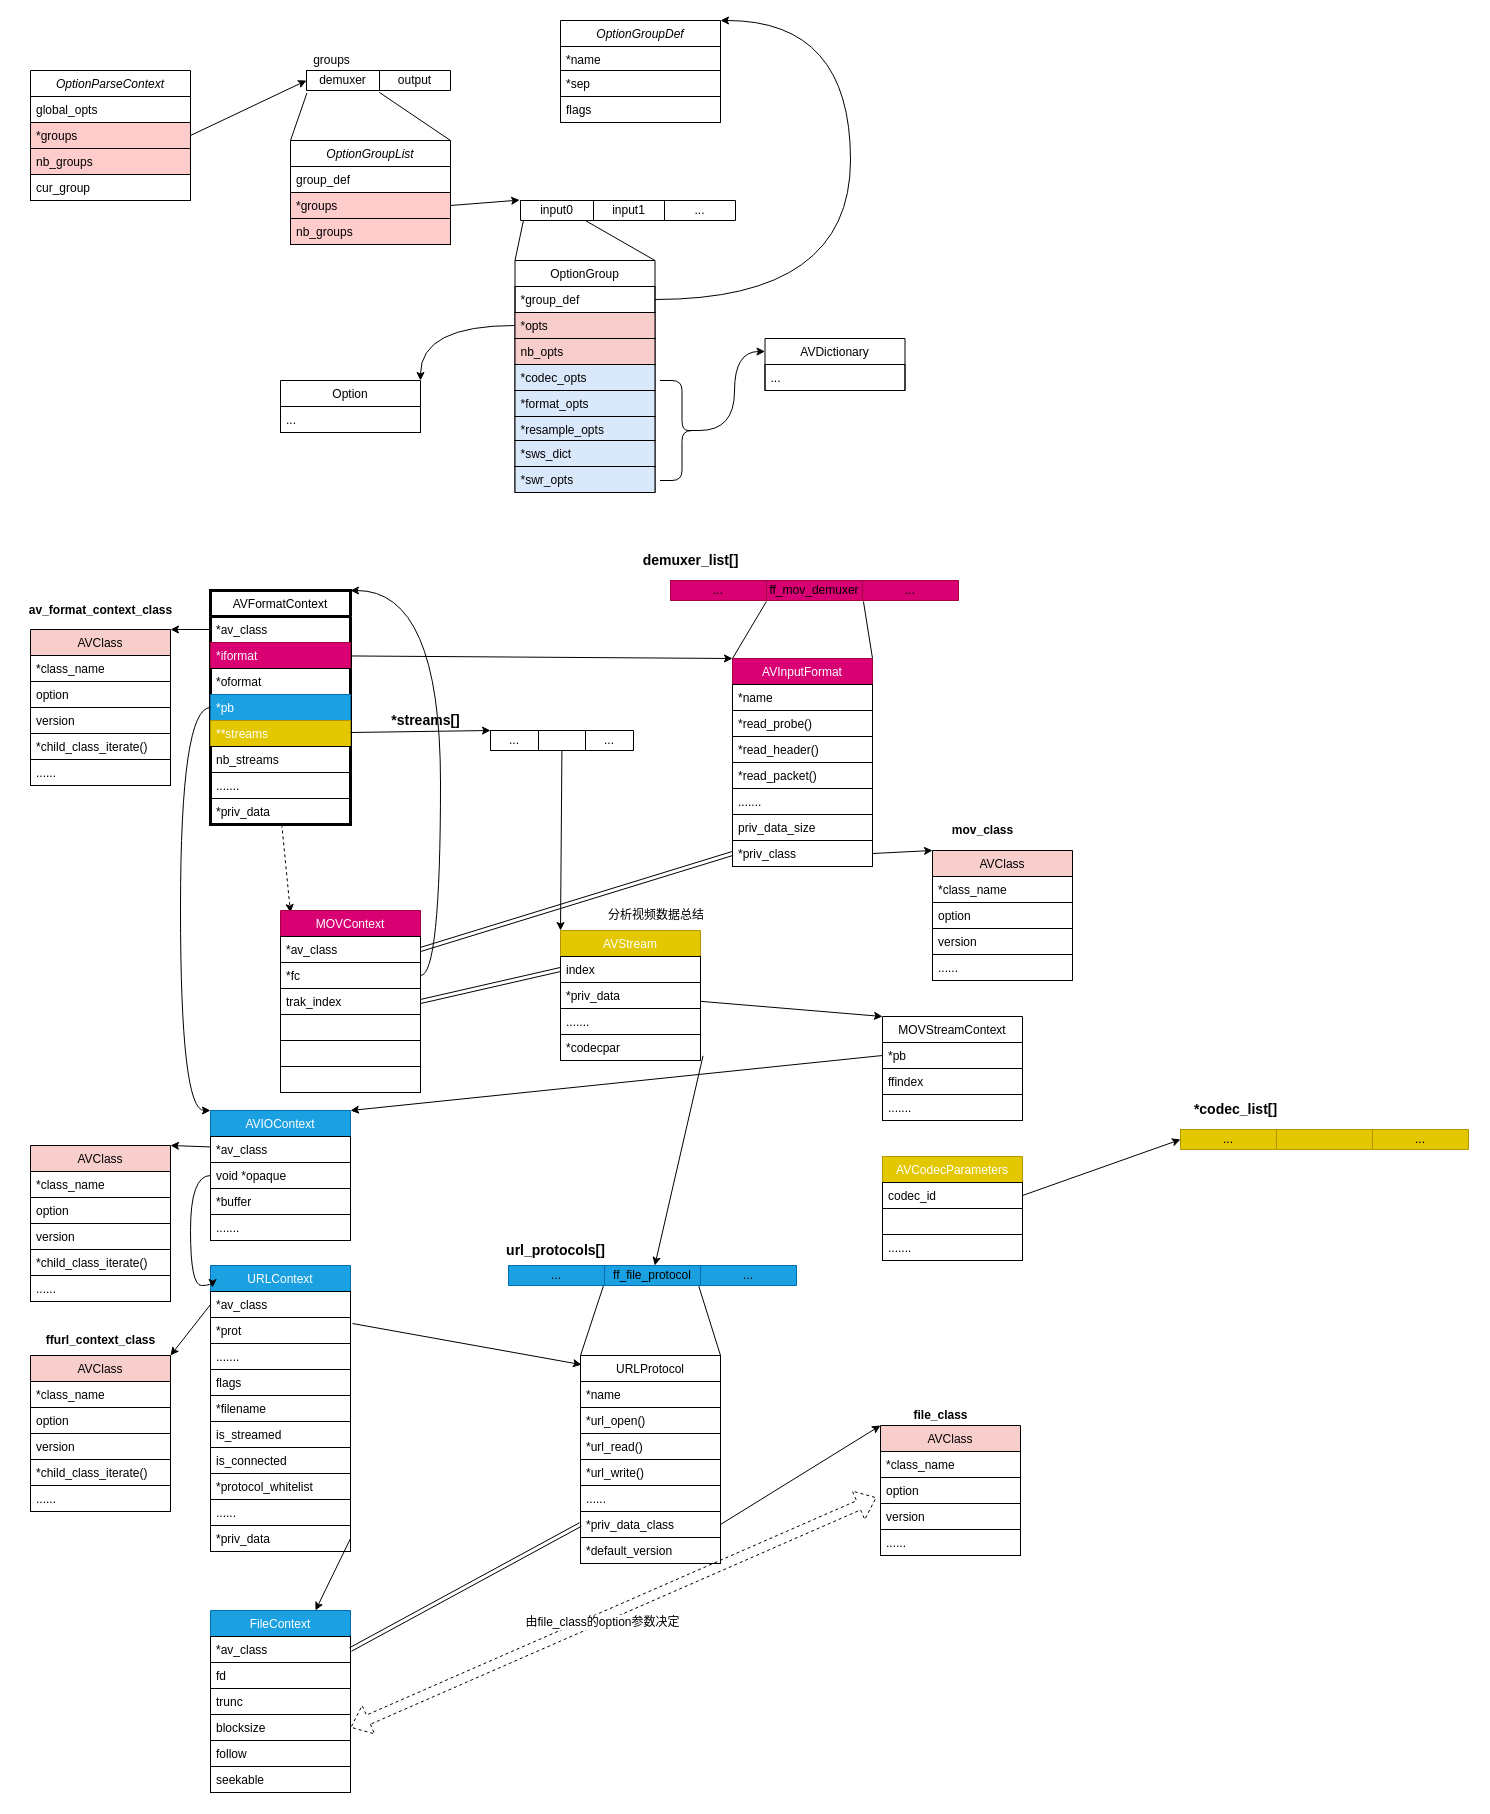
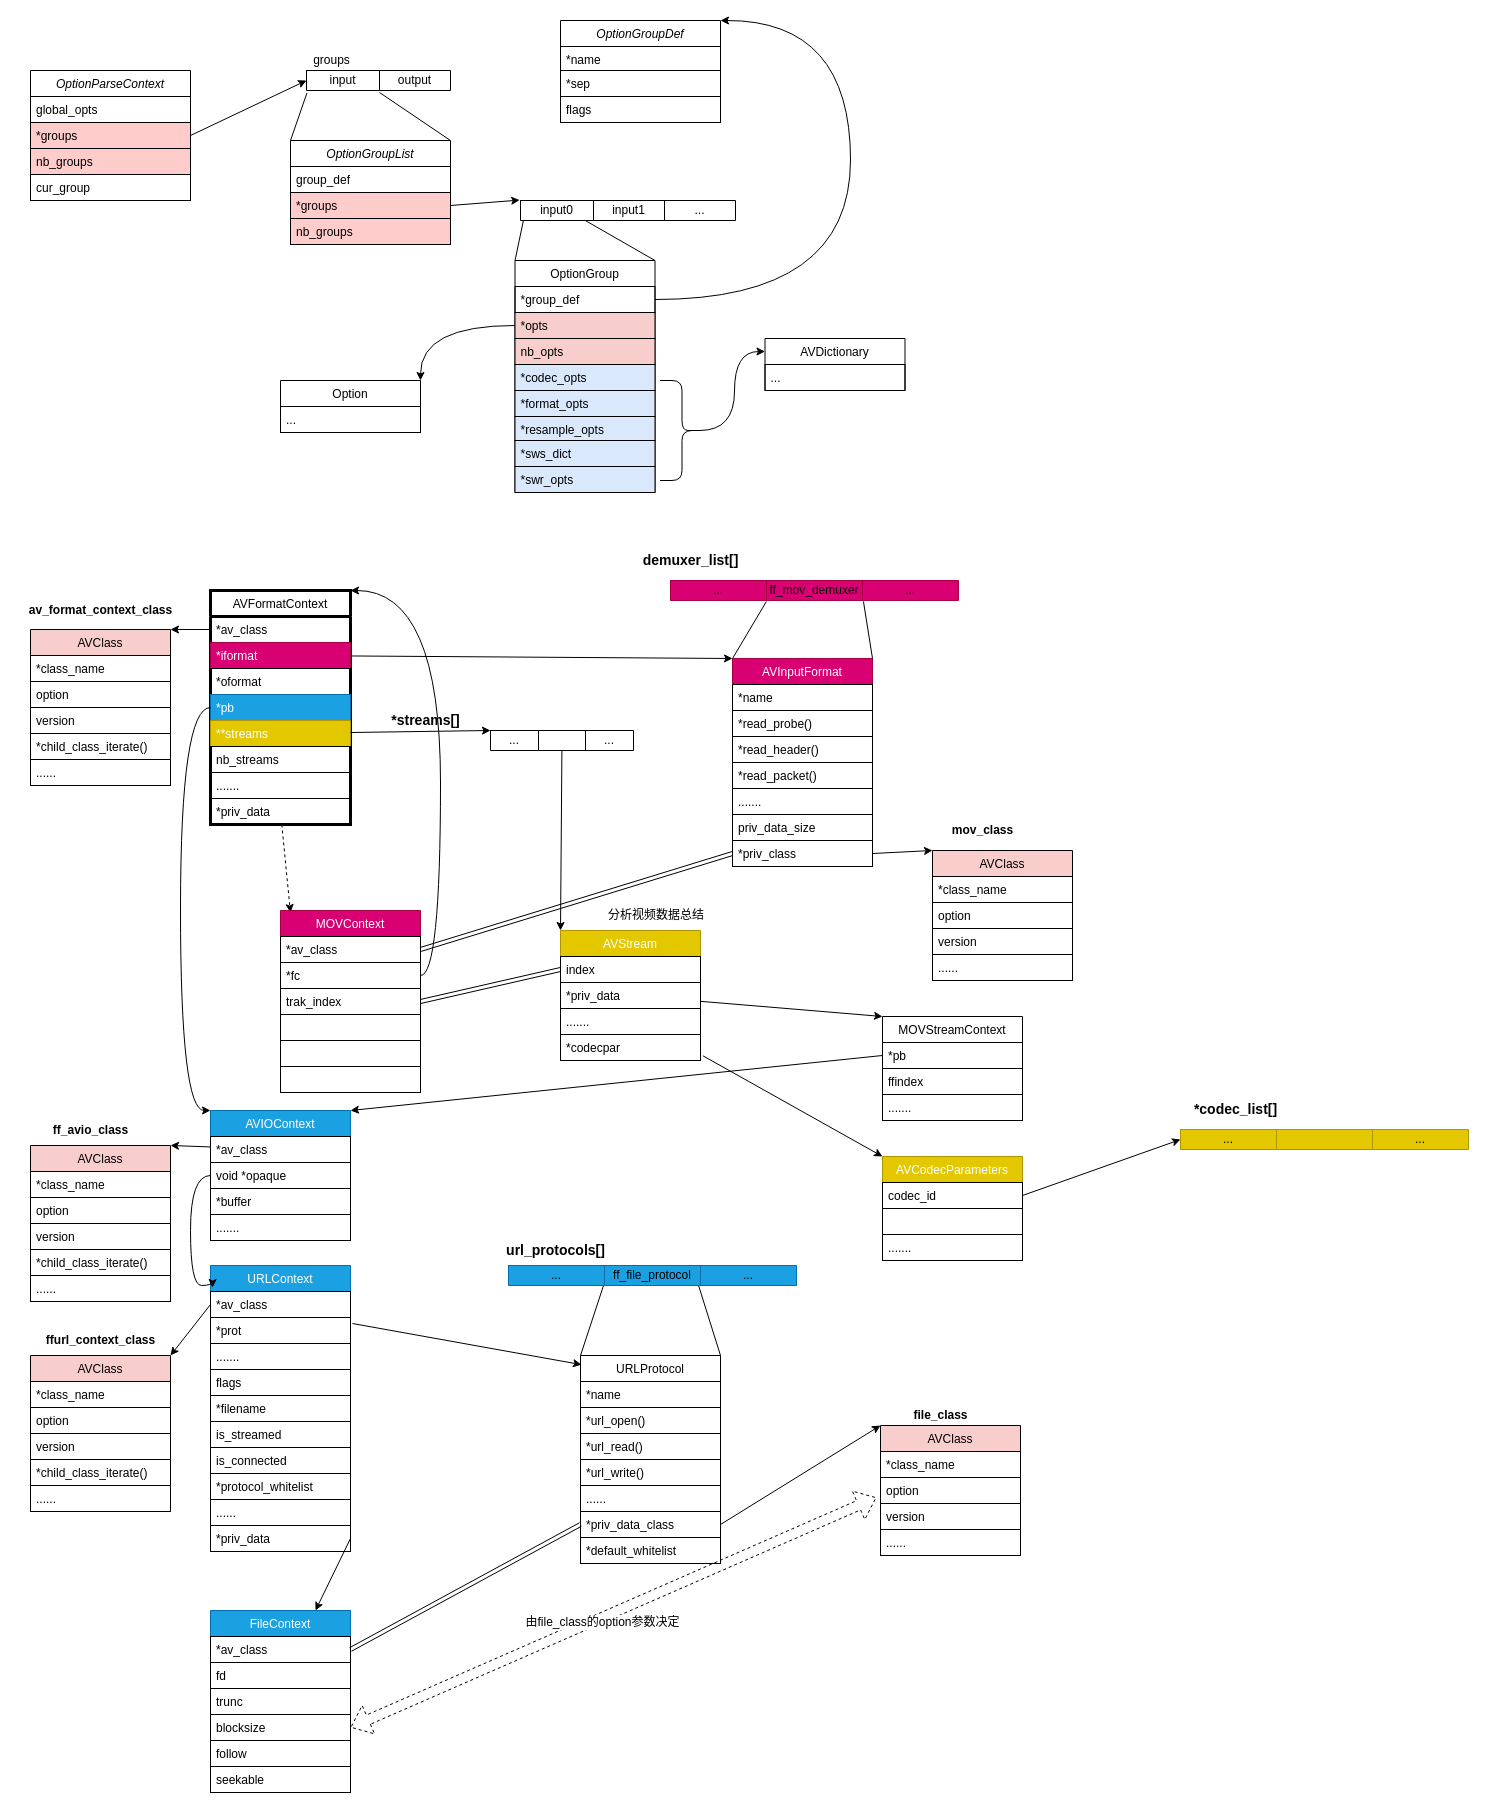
node "demuxer": label "demuxer" -> "input"
node "ff_avio_class": added
edge "*codecpar" -> "ff_file_protocol": now "*codecpar" -> "AVCodecParameters"
node "*default_version": label "*default_version" -> "*default_whitelist"
